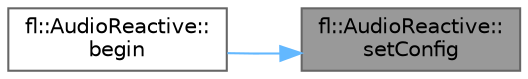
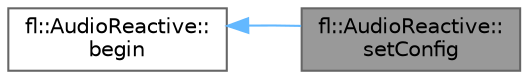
edge "fl::AudioReactive:: begin" -> "fl::AudioReactive:: setConfig": reversed
